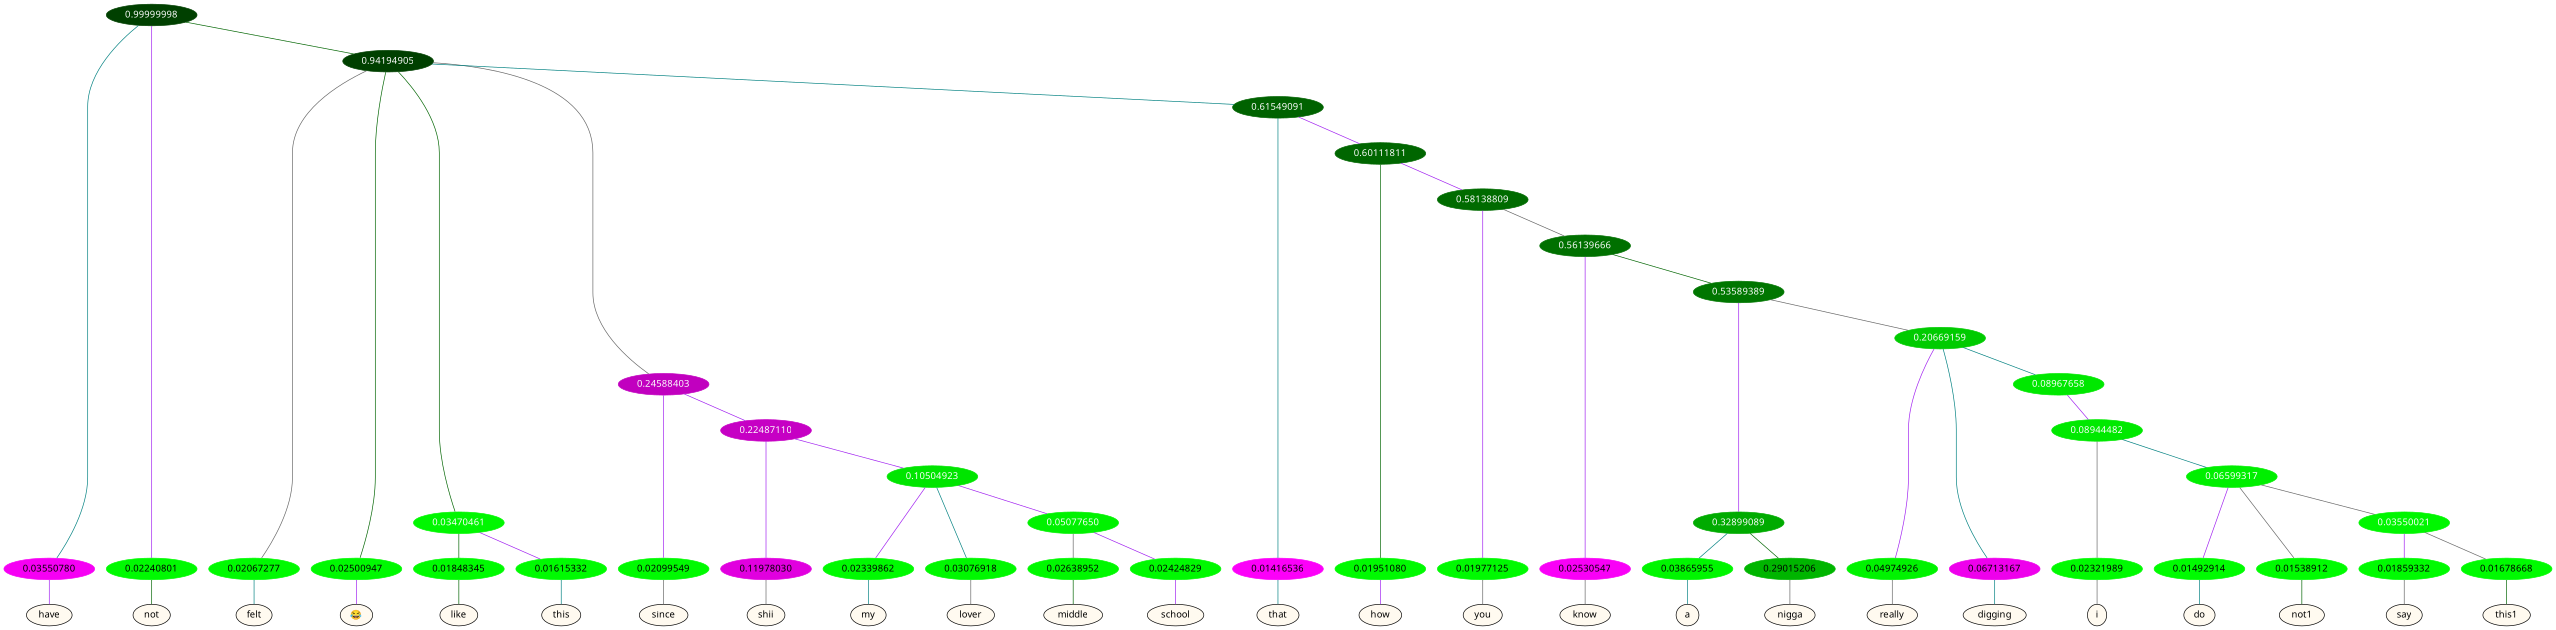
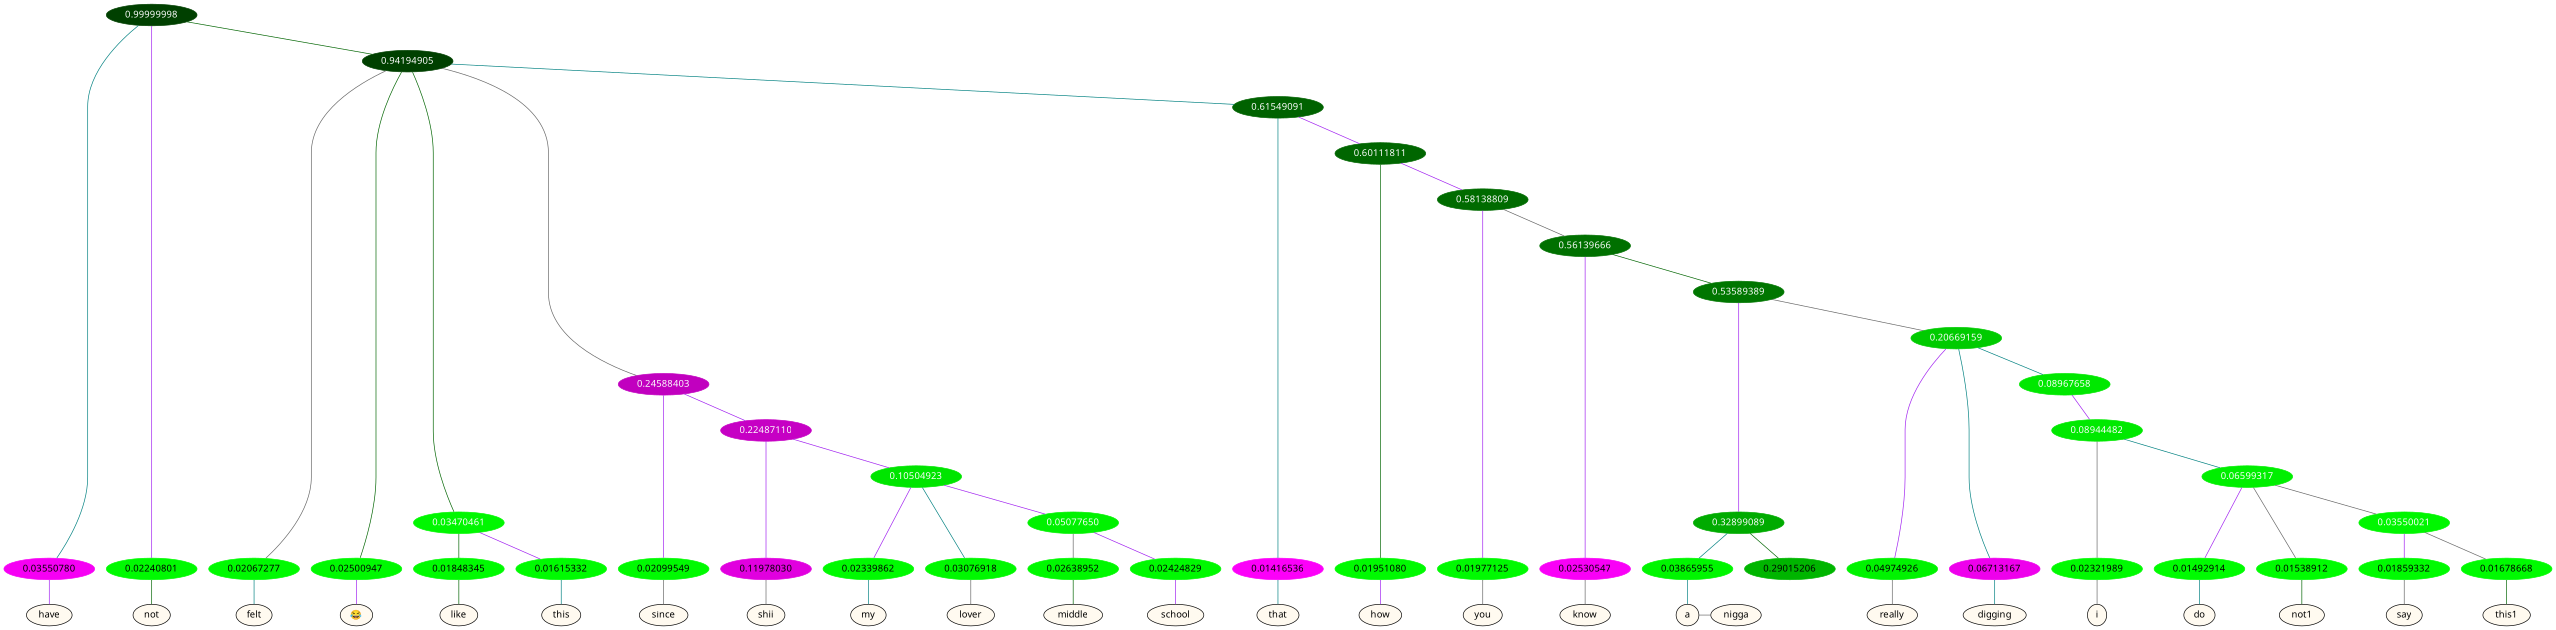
edge "0.29015206" -- "nigga": now "a" -- "nigga"
